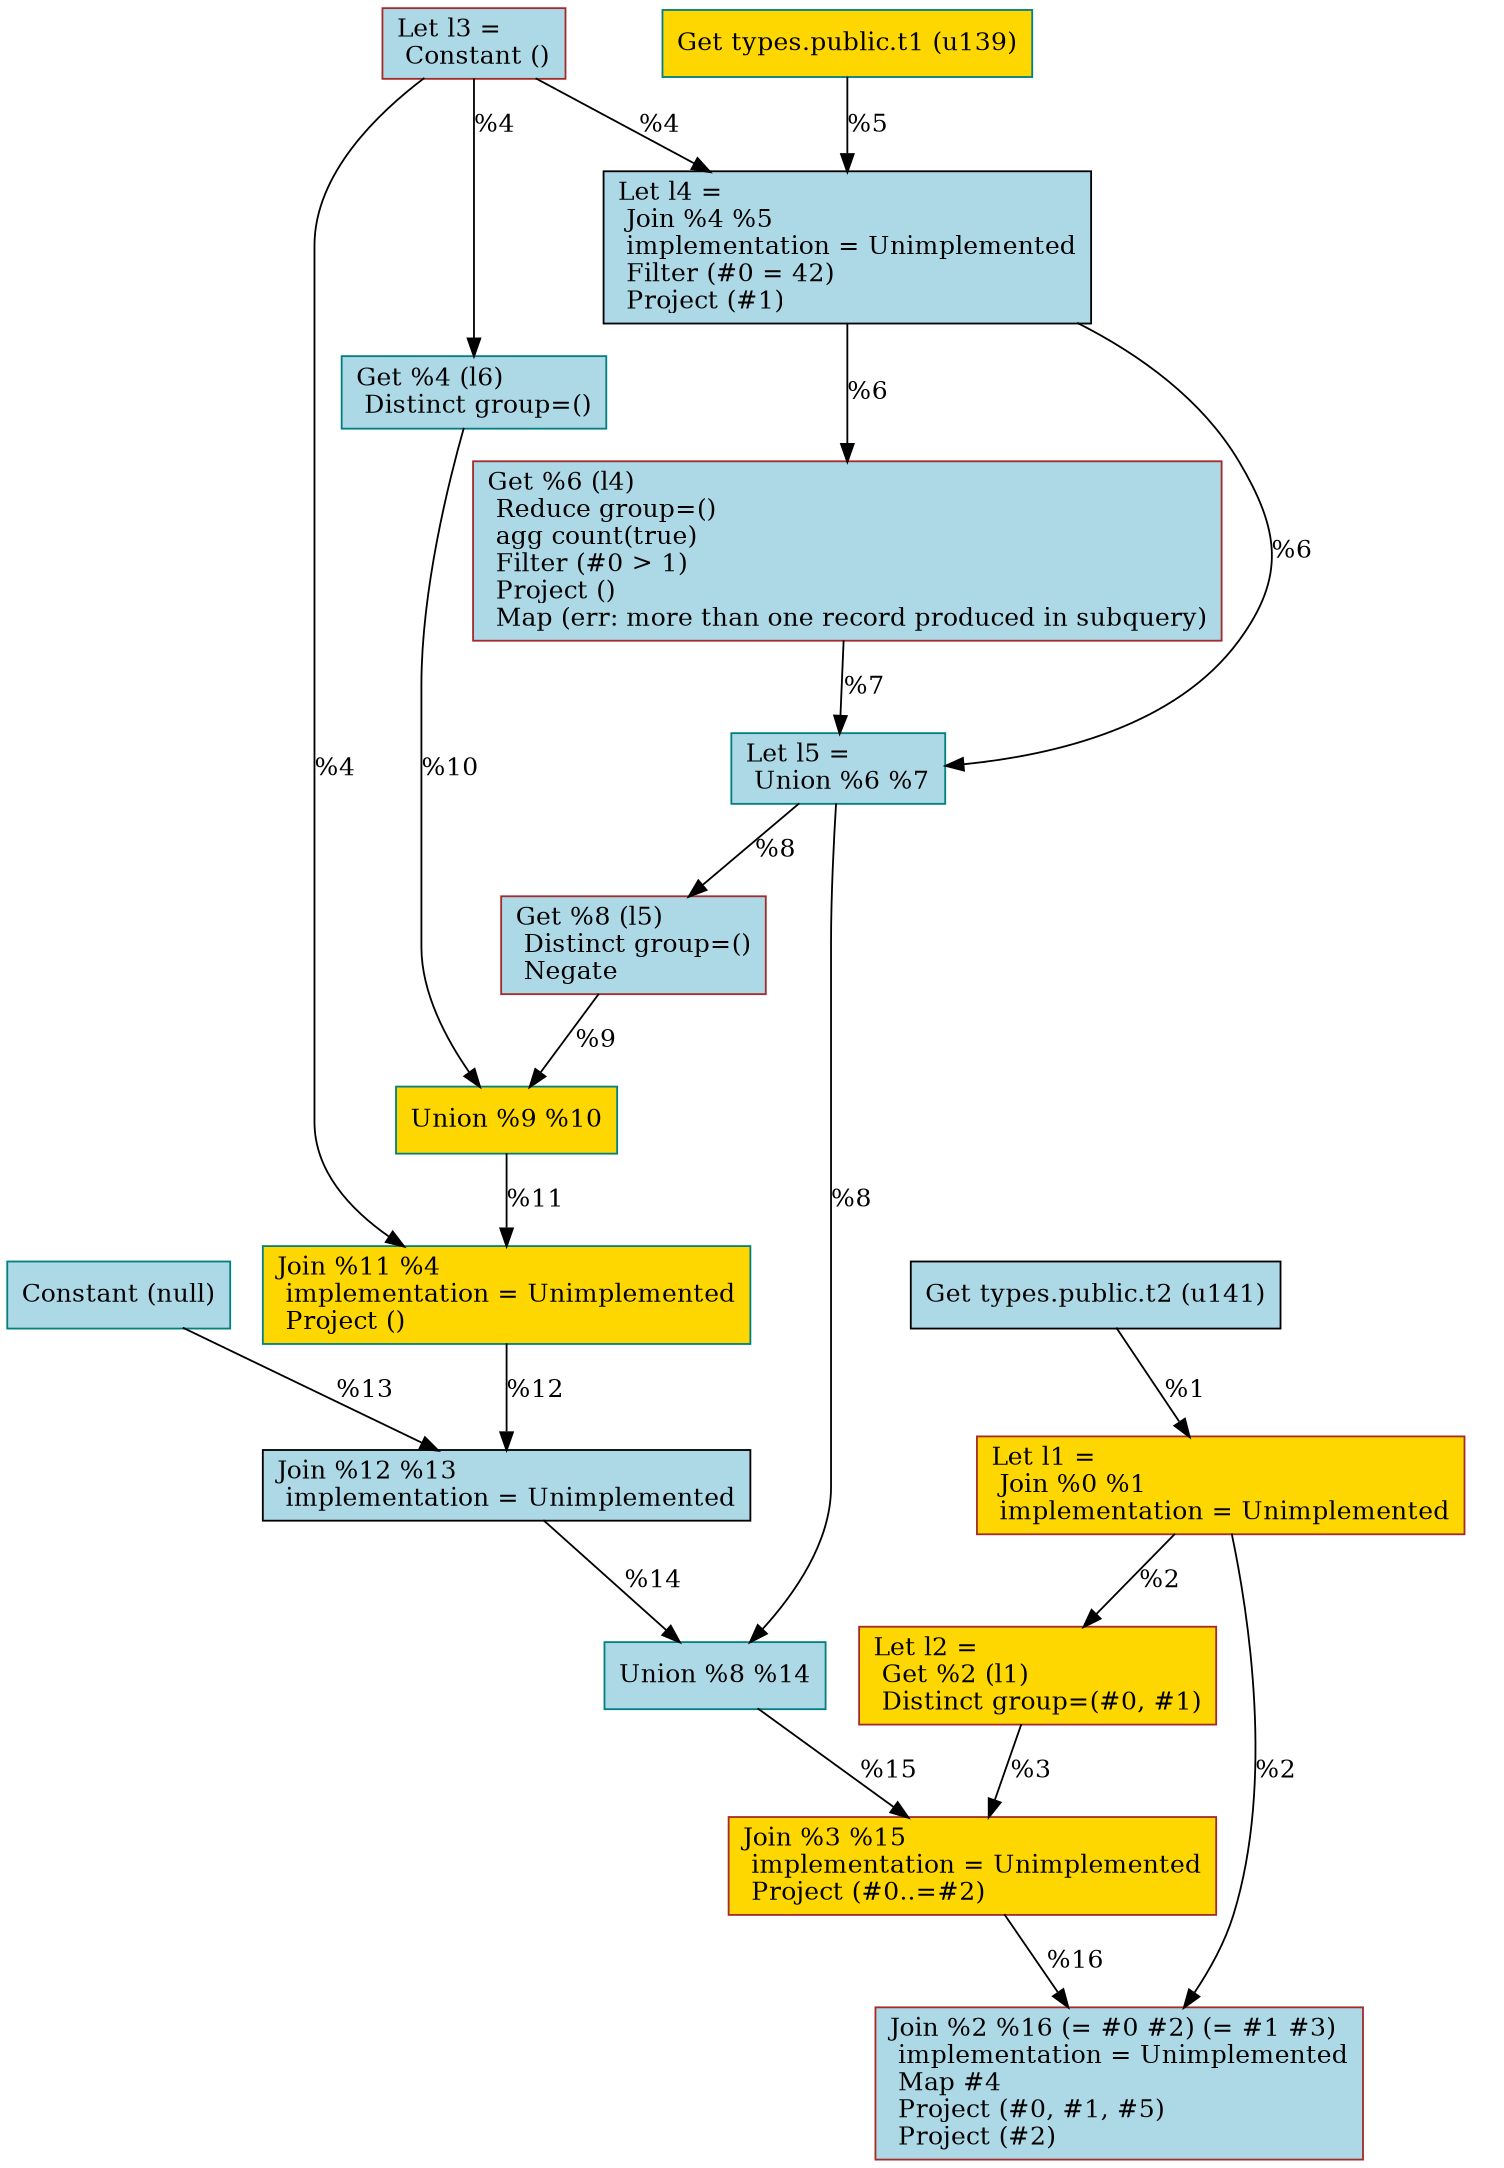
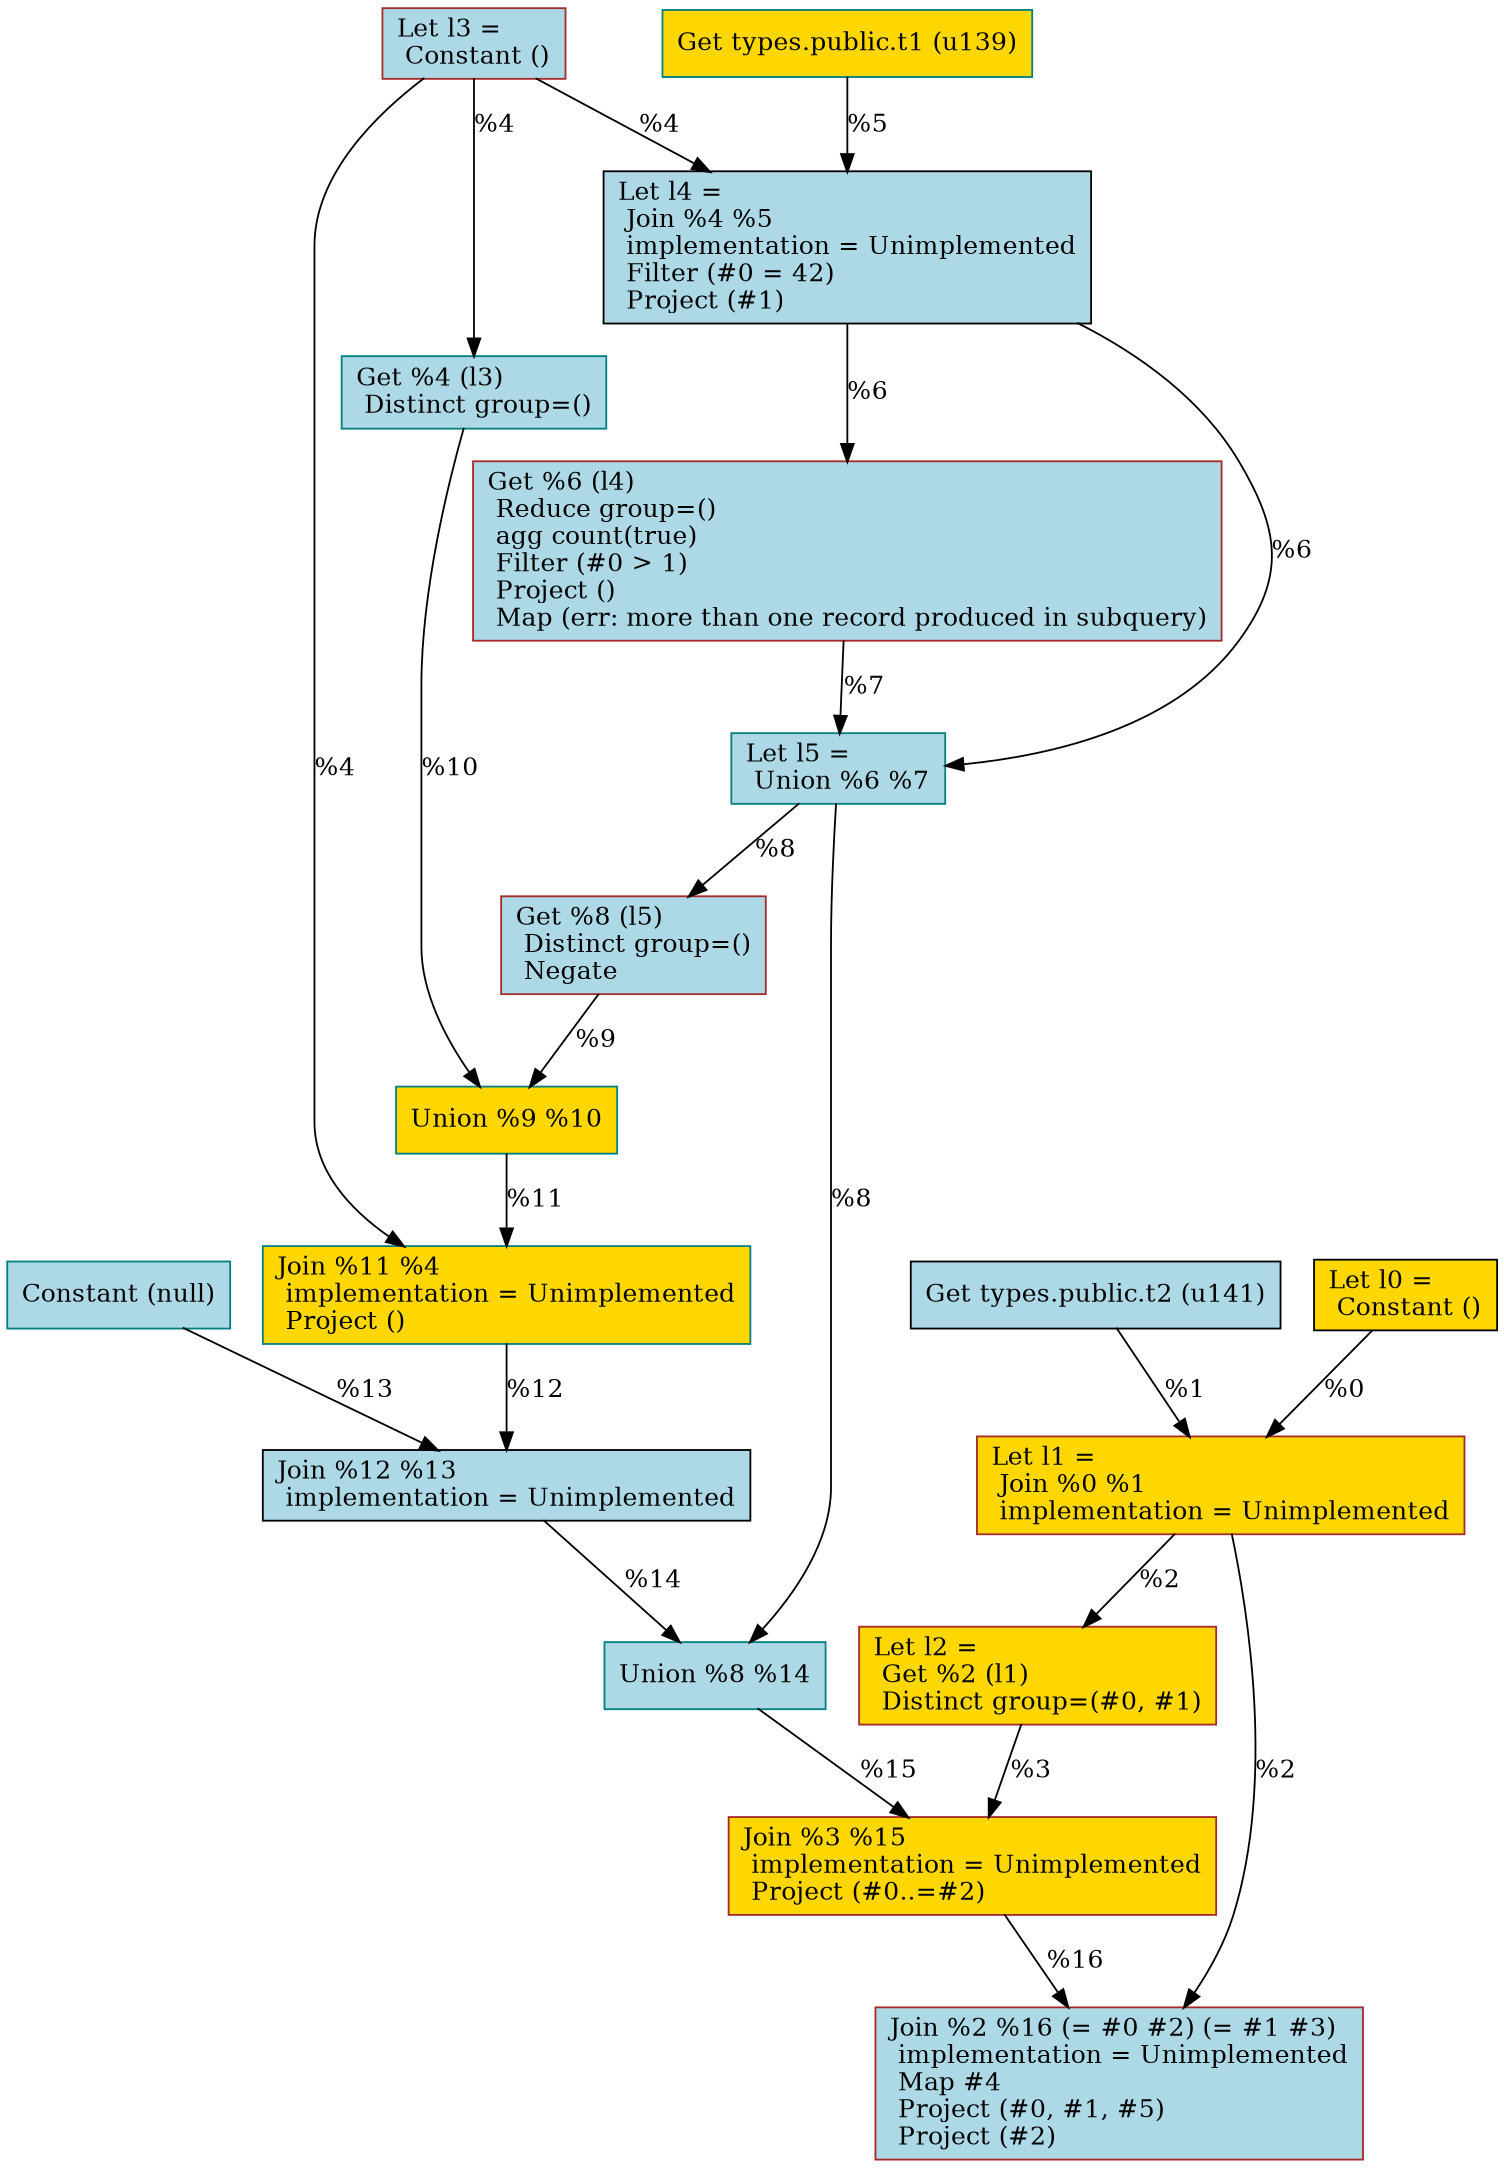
node "Get %4 (l6) Distinct group=()": label "Get %4 (l6) Distinct group=()" -> "Get %4 (l3) Distinct group=()"
node "Let l0 = Constant ()": added
